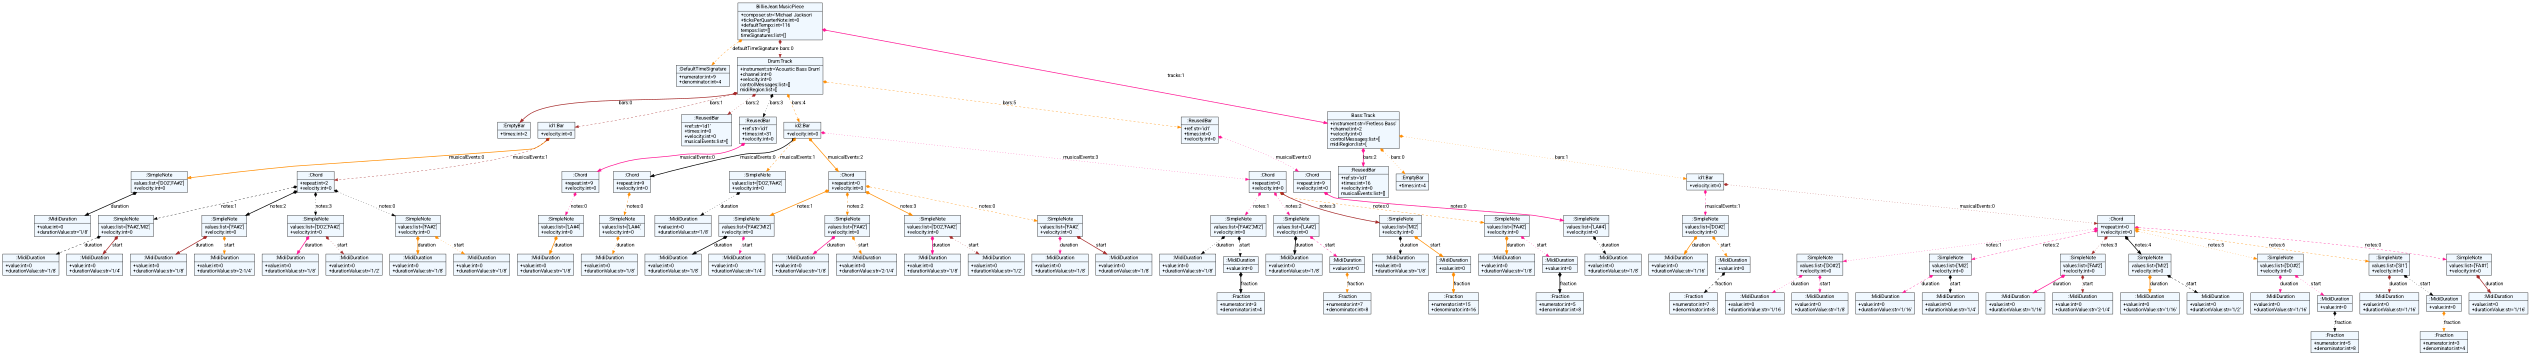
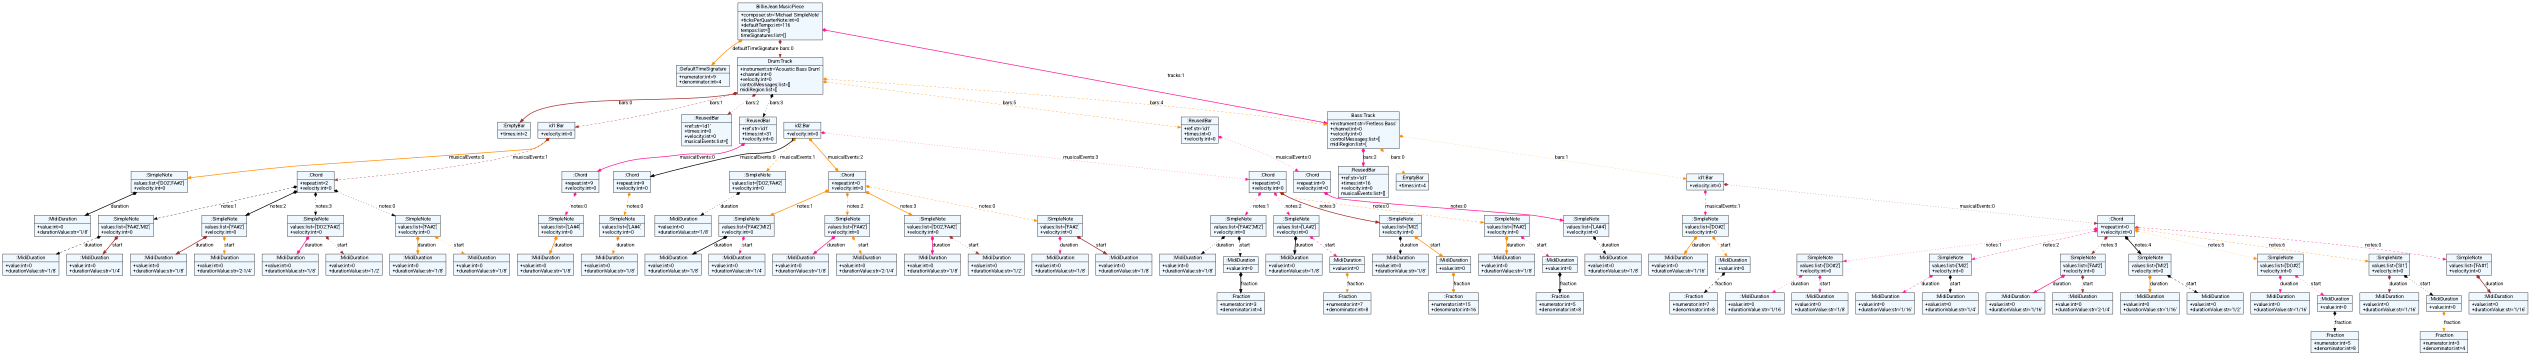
node "BillieJean:MusicPiece": text "+composer:str='Michael Jackson'" -> "+composer:str='Michael SimpleNote'"
edge "BillieJean:MusicPiece" -- ":DefaultTimeSignature": style dashed -> bold
edge "Drum:Track" -- "id2:Bar": now "Drum:Track" -- "Bass:Track"
node "Bass:Track": text "+channel:int=2" -> "+channel:int=0"
